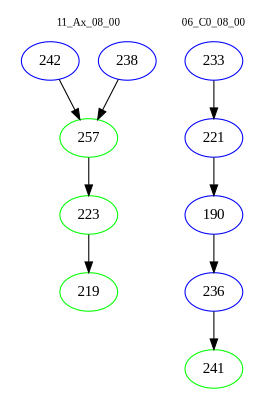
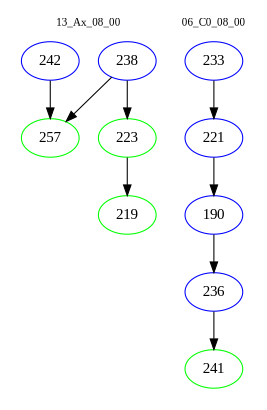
cluster "11_Ax_08_00": label "11_Ax_08_00" -> "13_Ax_08_00"
edge "257" -> "223": now "238" -> "223"
